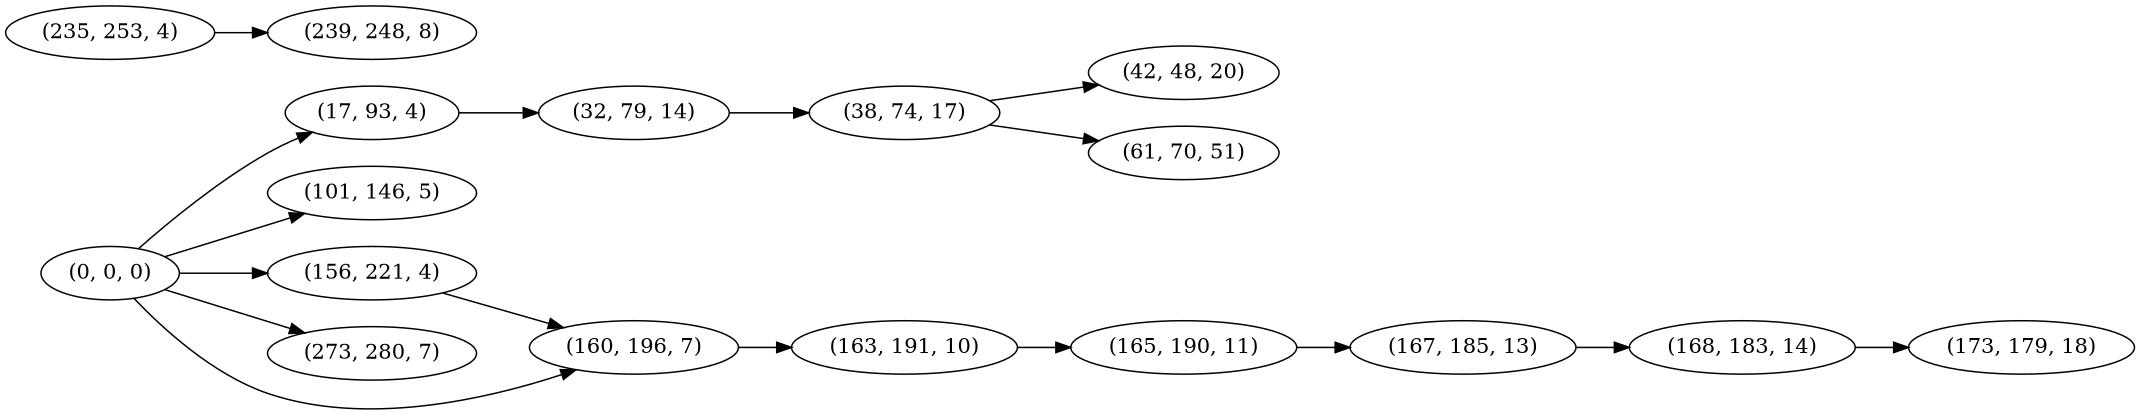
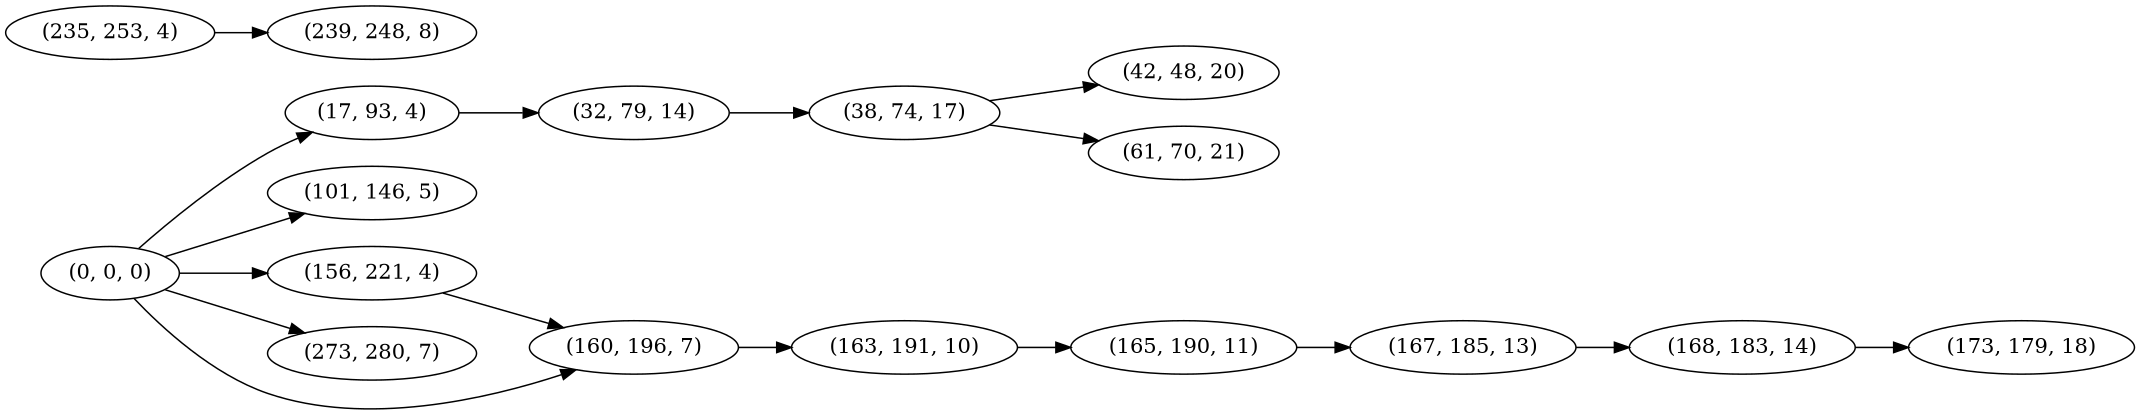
node "(61, 70, 51)": label "(61, 70, 51)" -> "(61, 70, 21)"
